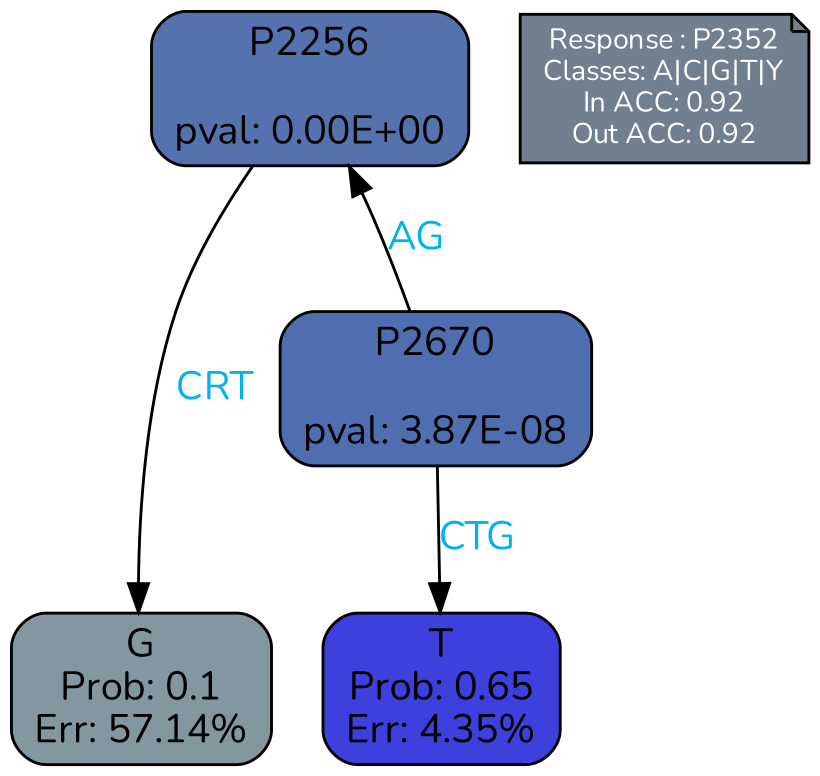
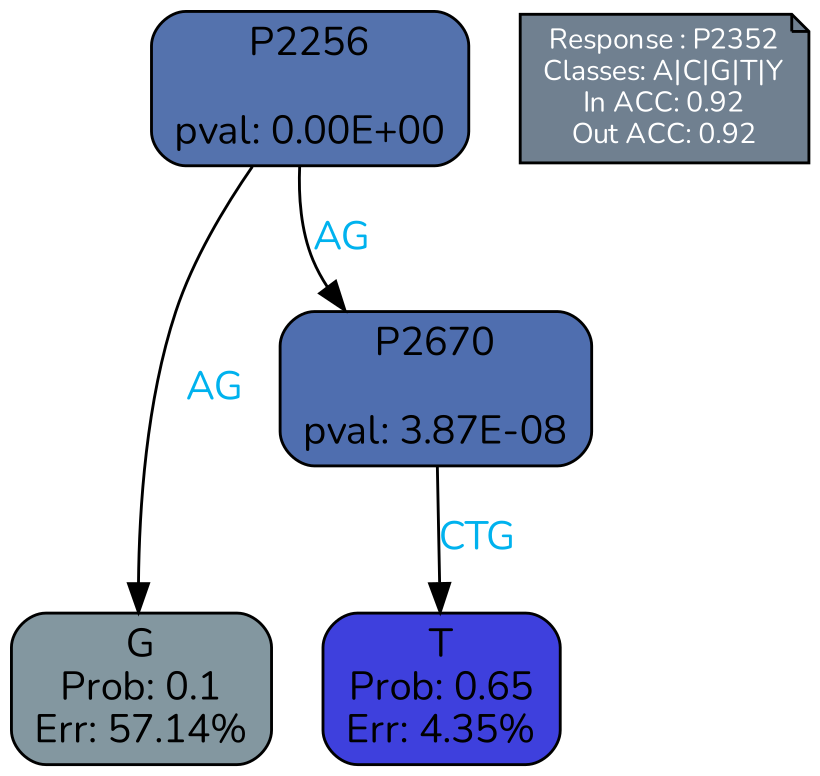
edge "P2670 pval: 3.87E-08" -> "P2256 pval: 0.00E+00": reversed
edge "P2256 pval: 0.00E+00" -> "G Prob: 0.1 Err: 57.14%": label "CRT" -> "AG"
